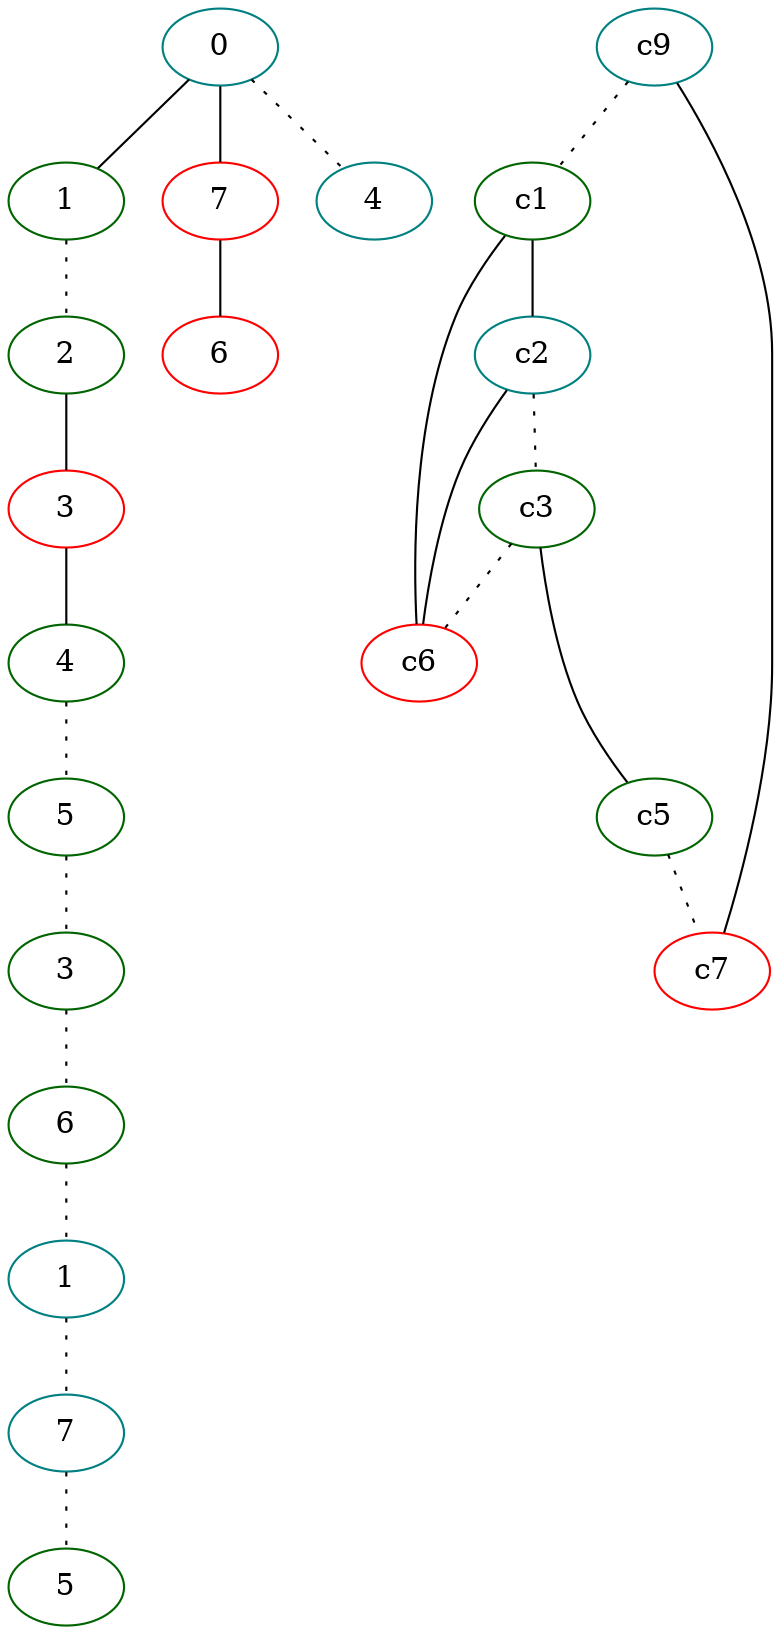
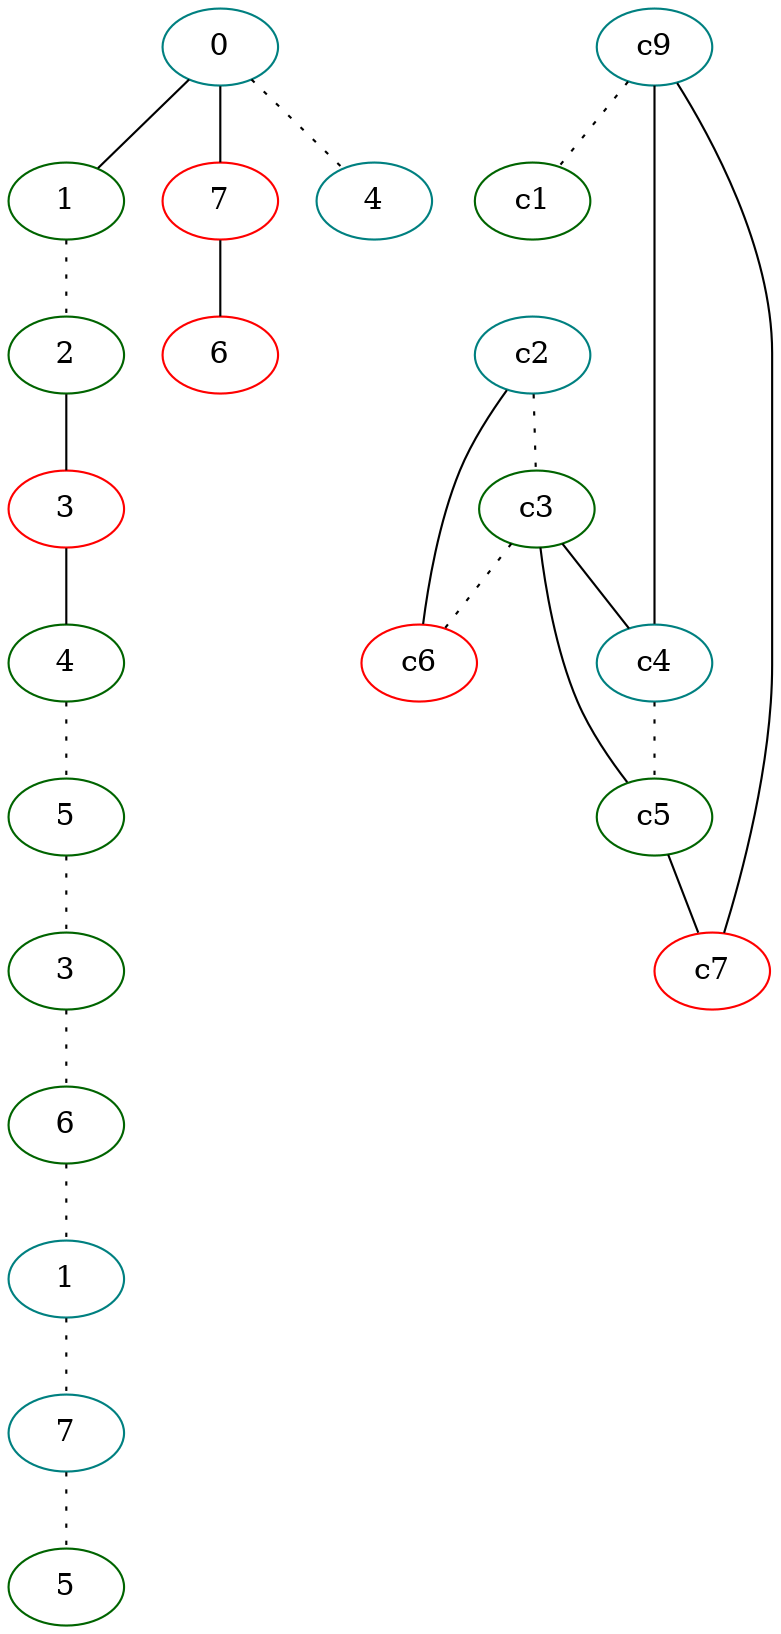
edge "c1" -- "c2": removed
edge "c1" -- "c6": removed
node "c4": added
edge "c5" -- "c7": style dotted -> solid
